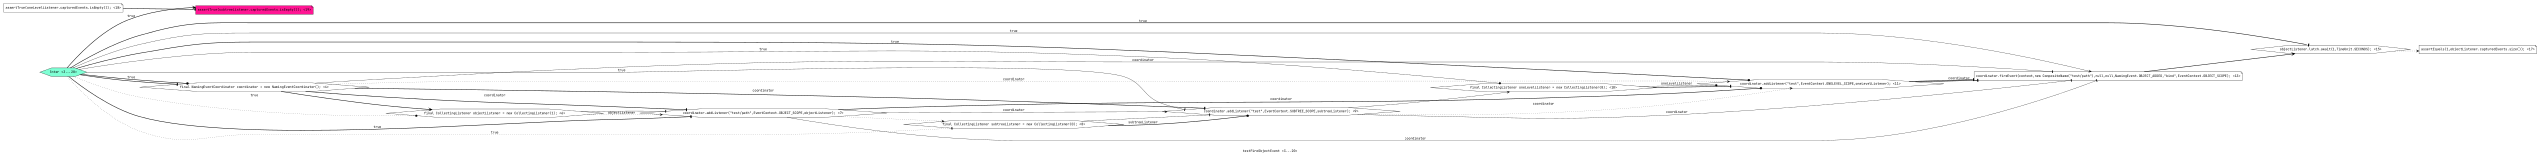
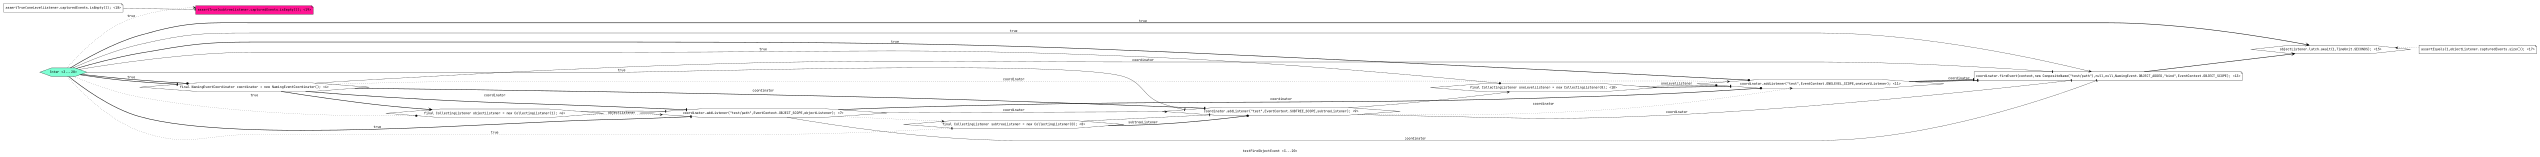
edge "assertTrue(oneLevelListener.capturedEvents.isEmpty()); <18>" -> "assertTrue(subtreeListener.capturedEvents.isEmpty()); <19>": style bold -> solid
edge "Enter <3...20>" -> "assertTrue(subtreeListener.capturedEvents.isEmpty()); <19>": style bold -> dotted
edge "Enter <3...20>" -> "objectListener.latch.await(1,TimeUnit.SECONDS); <15>": arrowhead tee -> vee
edge "objectListener.latch.await(1,TimeUnit.SECONDS); <15>" -> "assertEquals(1,objectListener.capturedEvents.size()); <17>": reversed
